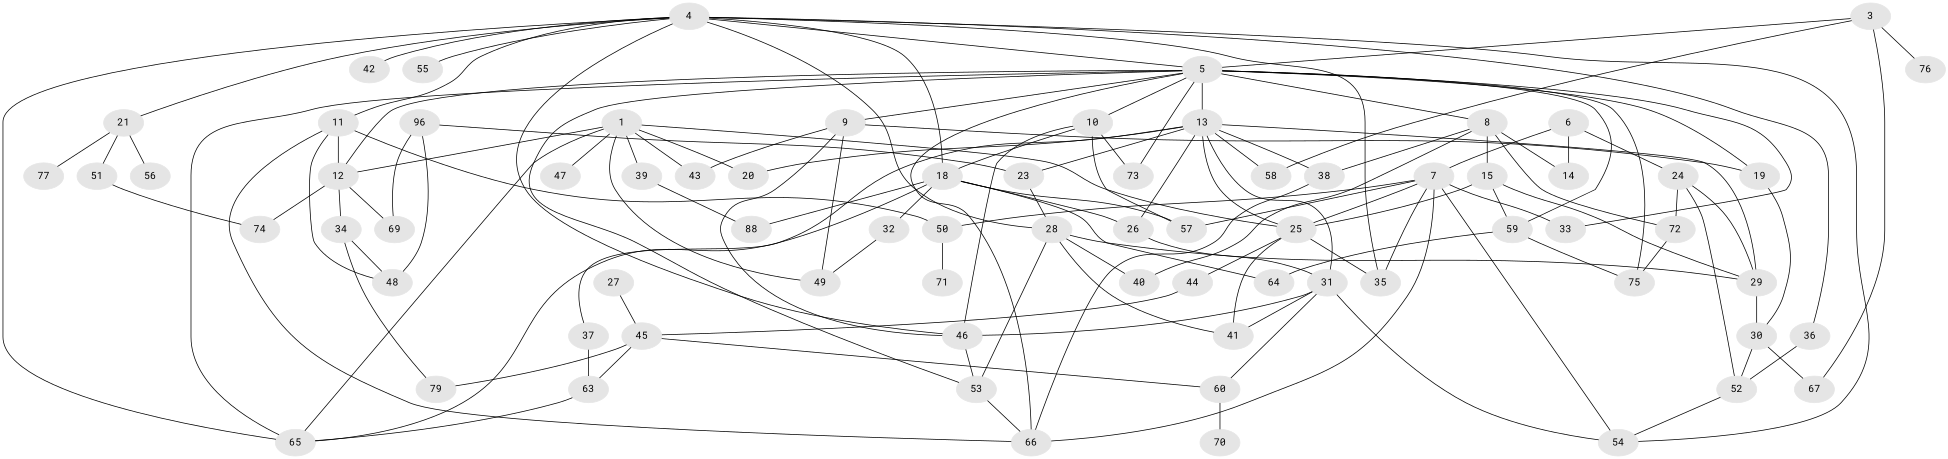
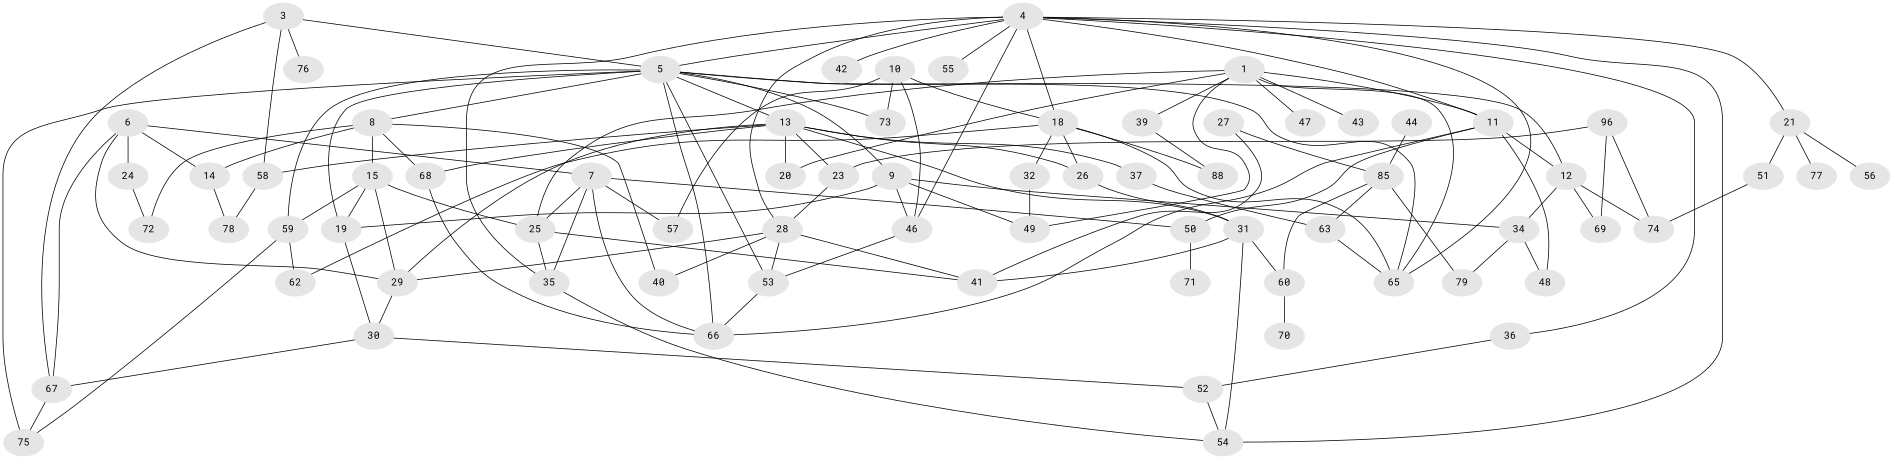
edge "5" -- "10": removed
edge "9" -- "43": now "9" -- "34"
edge "1" -- "12": now "1" -- "11"
node "38": label "38" -> "68"
edge "13" -- "25": removed
edge "18" -- "57": removed
edge "15" -- "19": added
edge "96" -- "48": now "96" -- "74"
edge "27" -- "41": added
edge "24" -- "29": now "6" -- "29"
node "78": added
node "33": removed
edge "6" -- "67": added
edge "25" -- "44": removed
edge "72" -- "75": now "67" -- "75"
node "64": label "64" -> "62"
edge "24" -- "52": removed
edge "7" -- "54": now "35" -- "54"
edge "31" -- "46": removed
node "45": label "45" -> "85"
